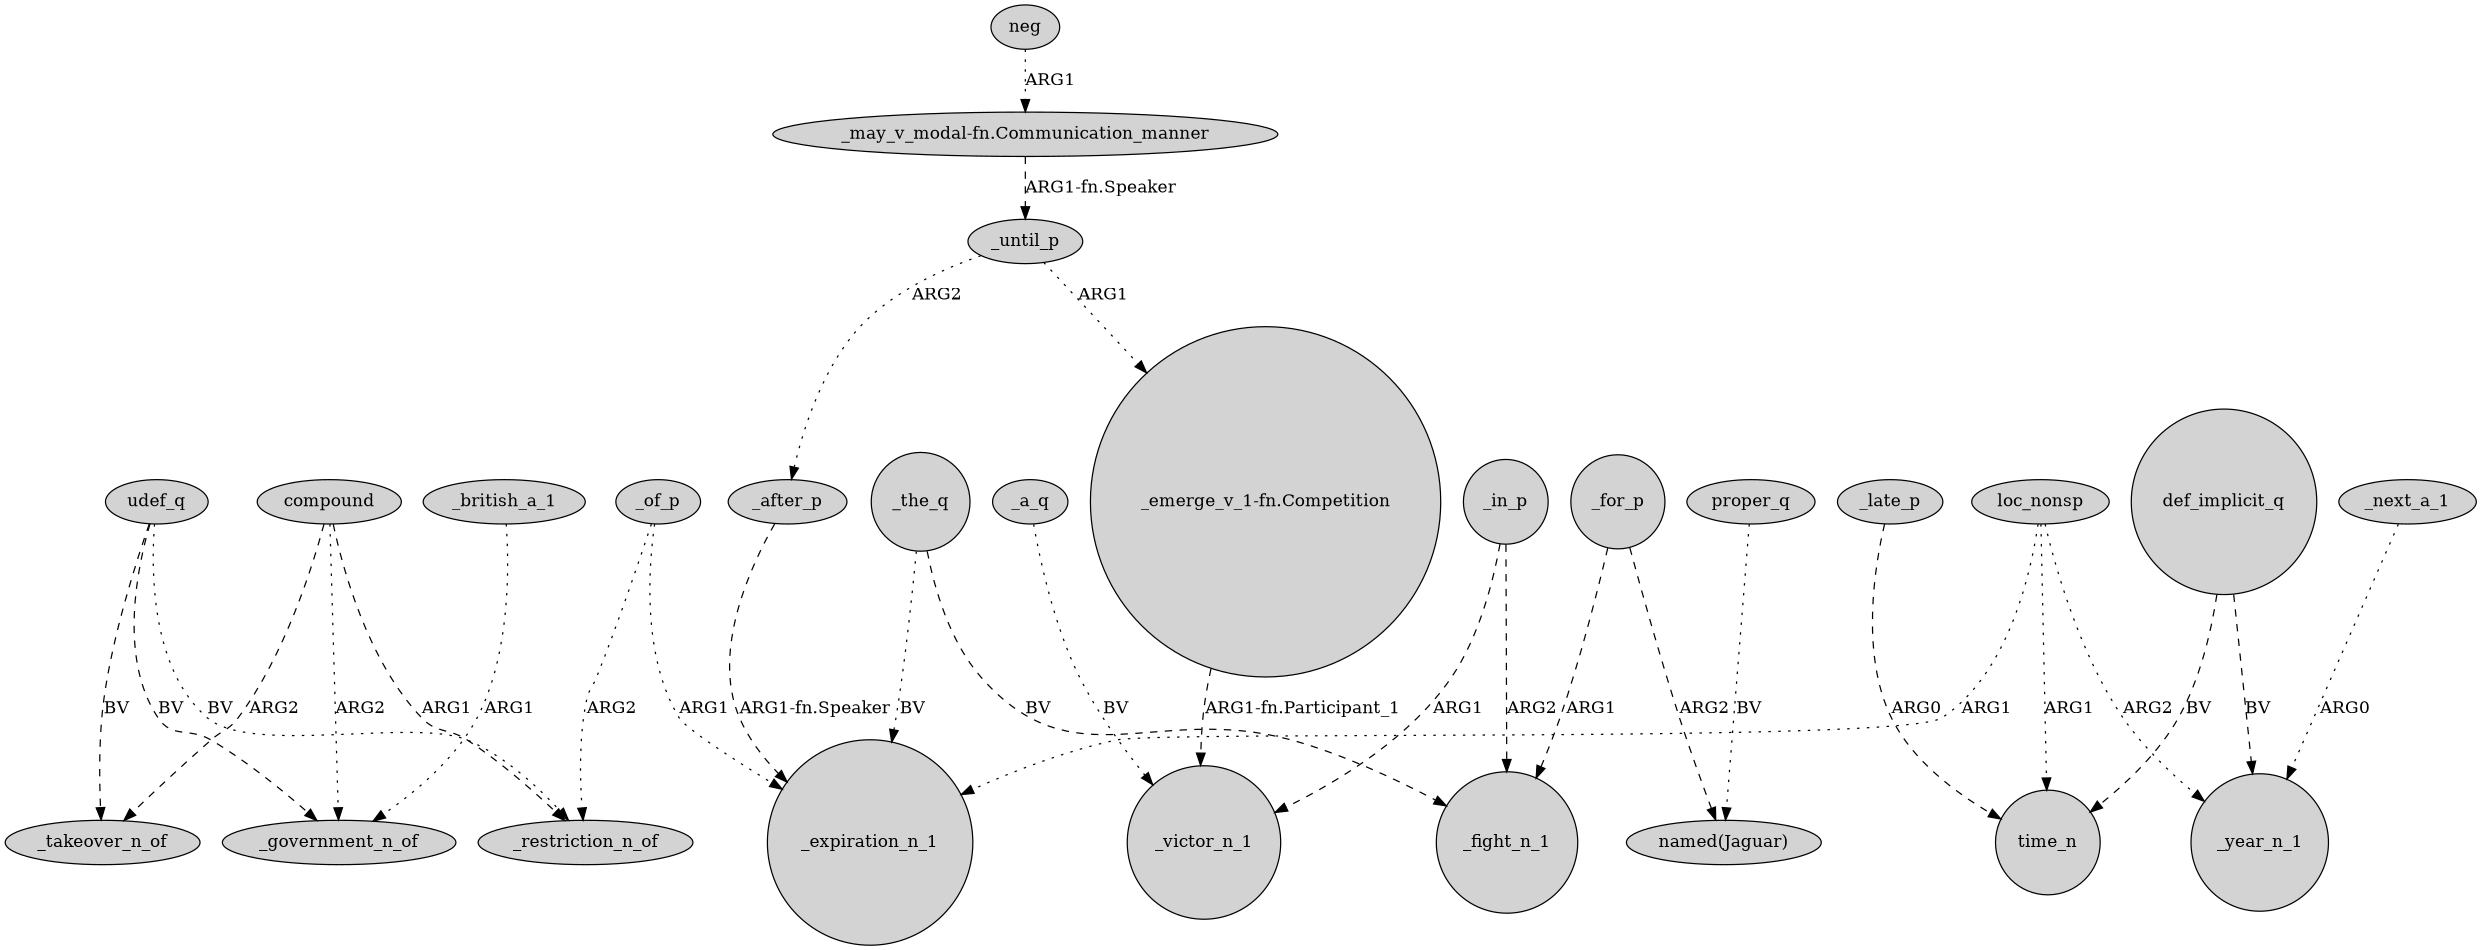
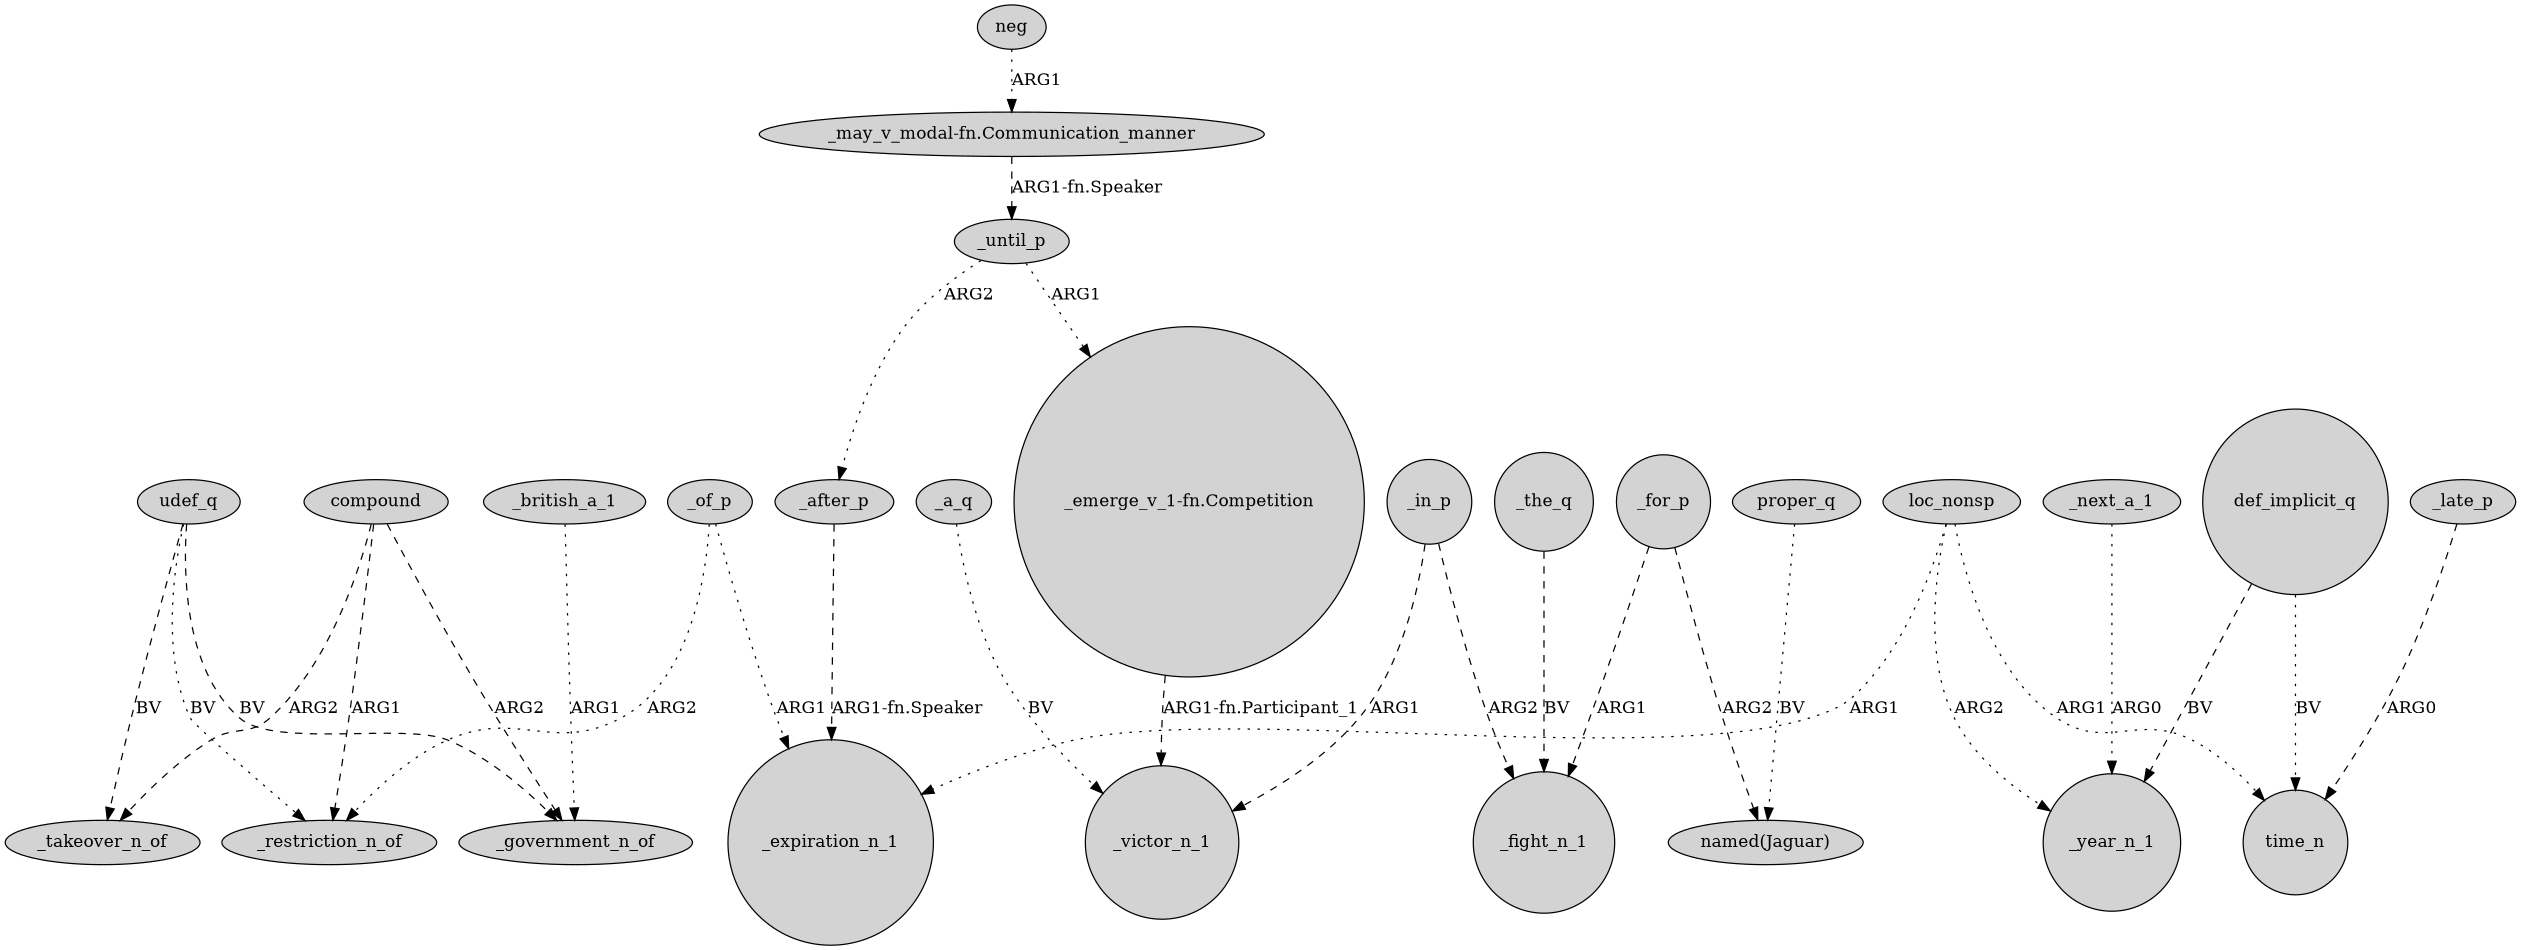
edge "_the_q" -> "_expiration_n_1": removed, label "BV"
edge "compound" -> "_government_n_of": style dotted -> dashed
edge "def_implicit_q" -> "time_n": style dashed -> dotted
